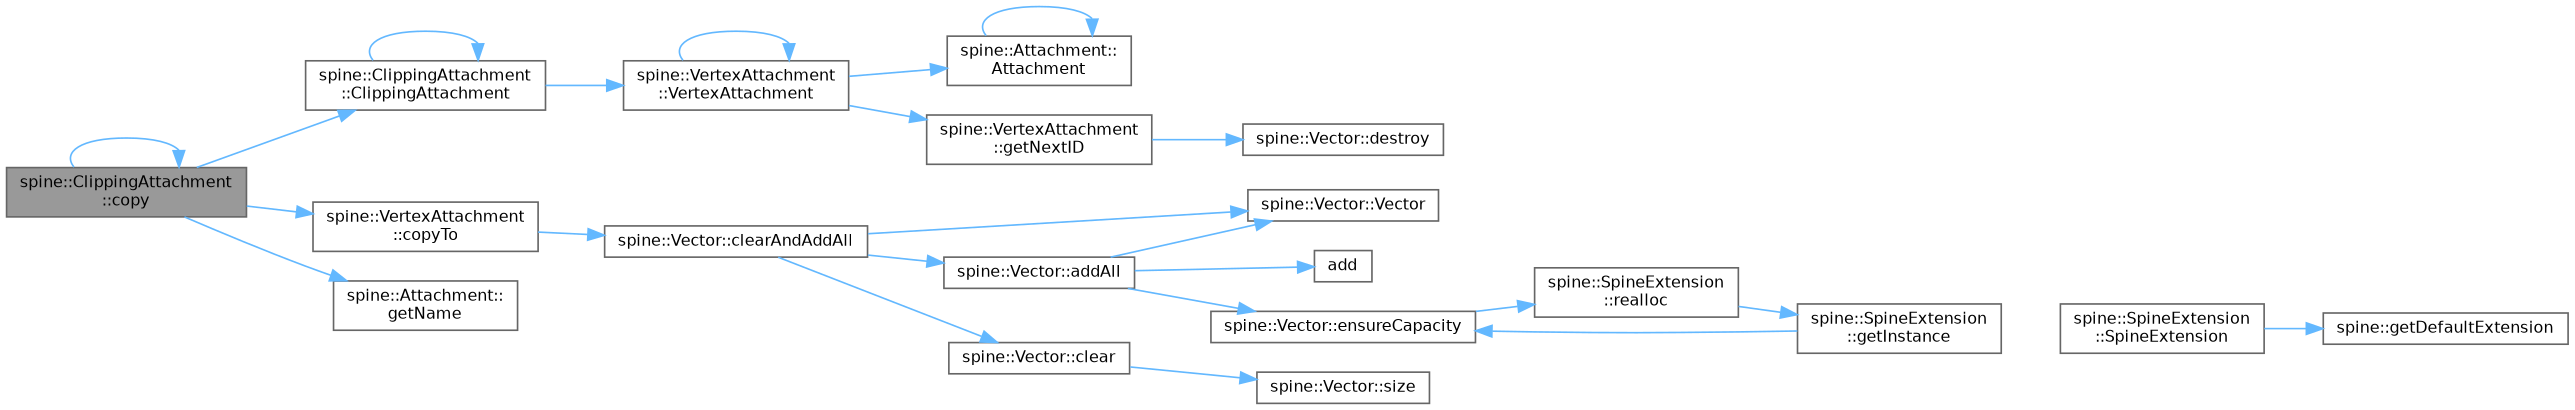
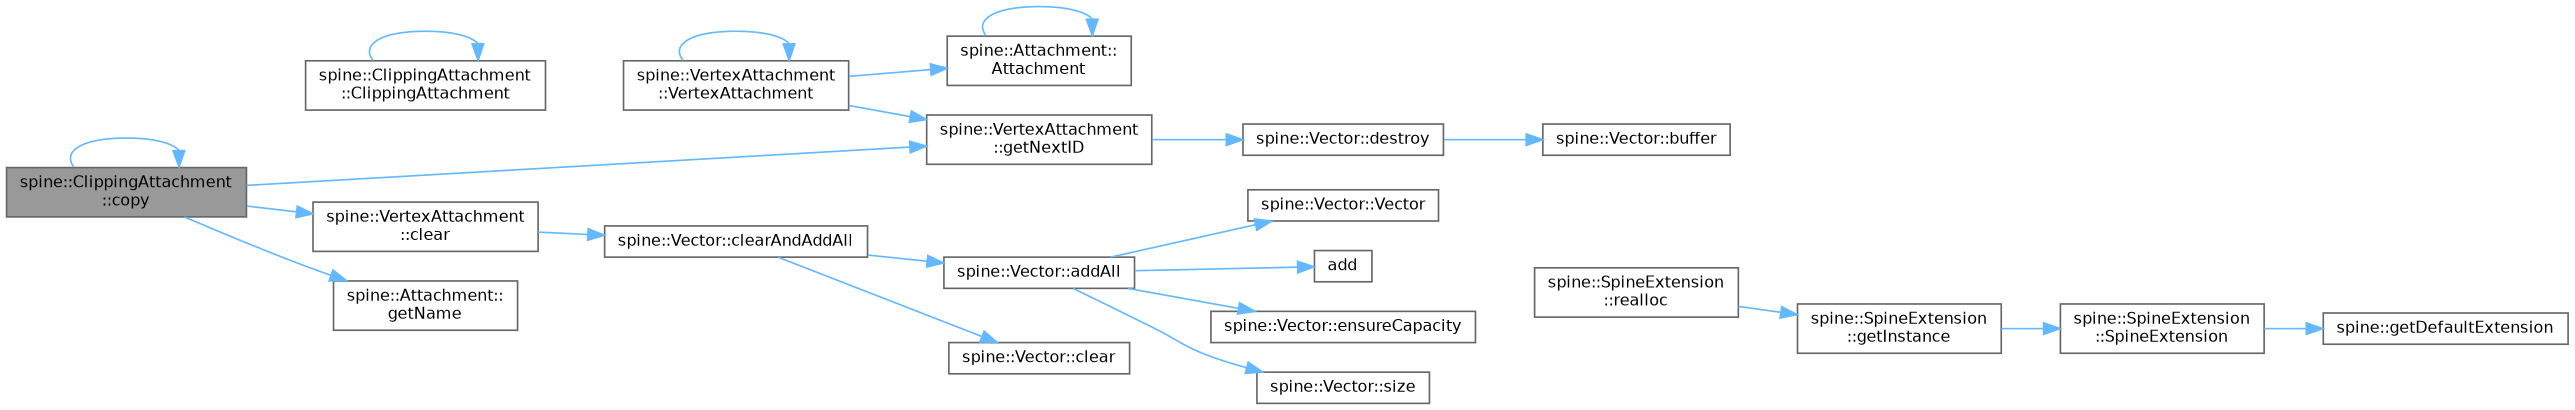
edge "spine::ClippingAttachment ::ClippingAttachment" -> "spine::VertexAttachment ::VertexAttachment": removed
node "spine::Vector::buffer": added
edge "spine::ClippingAttachment ::copy" -> "spine::ClippingAttachment ::ClippingAttachment": now "spine::ClippingAttachment ::copy" -> "spine::VertexAttachment ::getNextID"
edge "spine::Vector::clearAndAddAll" -> "spine::Vector::Vector": removed
node "spine::VertexAttachment ::copyTo": label "spine::VertexAttachment ::copyTo" -> "spine::VertexAttachment ::clear"
edge "spine::Vector::ensureCapacity" -> "spine::SpineExtension ::realloc": removed
edge "spine::SpineExtension ::getInstance" -> "spine::Vector::ensureCapacity": now "spine::SpineExtension ::getInstance" -> "spine::SpineExtension ::SpineExtension"
edge "spine::Vector::clear" -> "spine::Vector::size": now "spine::Vector::addAll" -> "spine::Vector::size"
